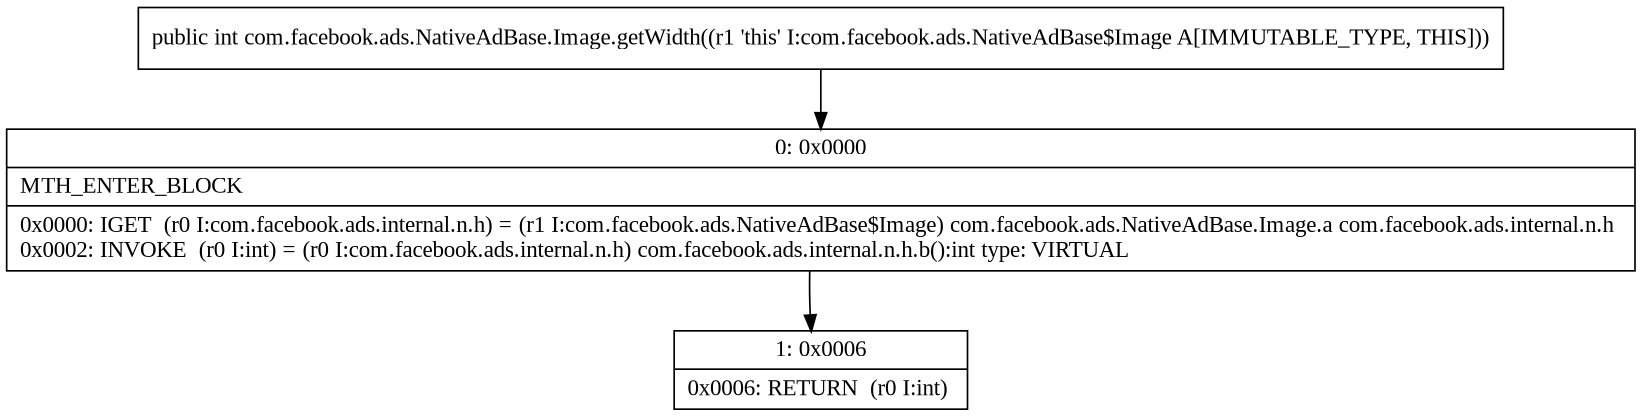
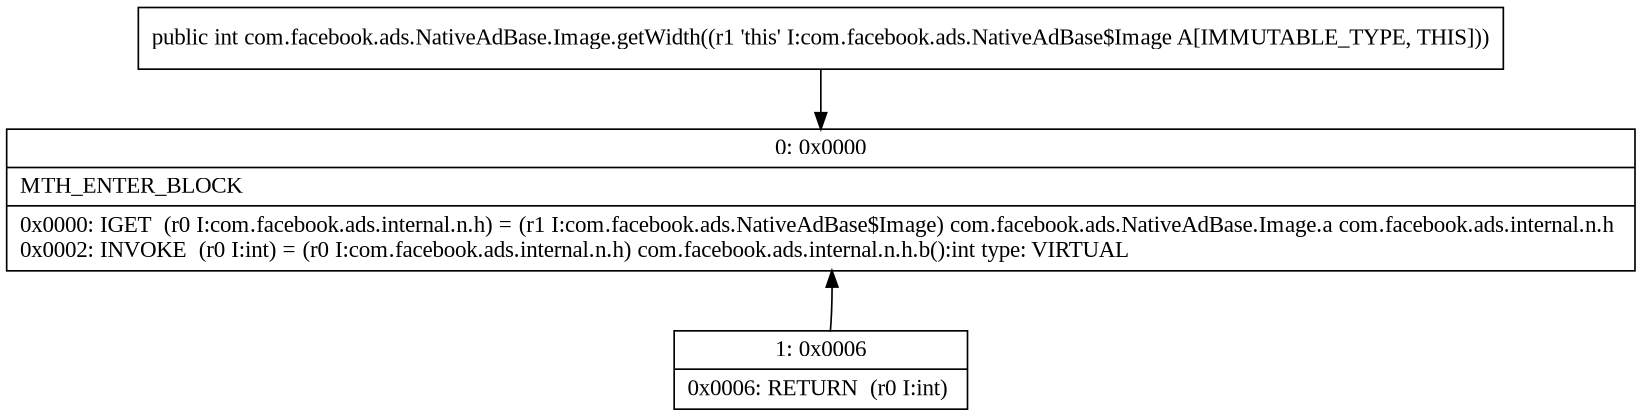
edge "0: 0x0000" -> "1: 0x0006": reversed
